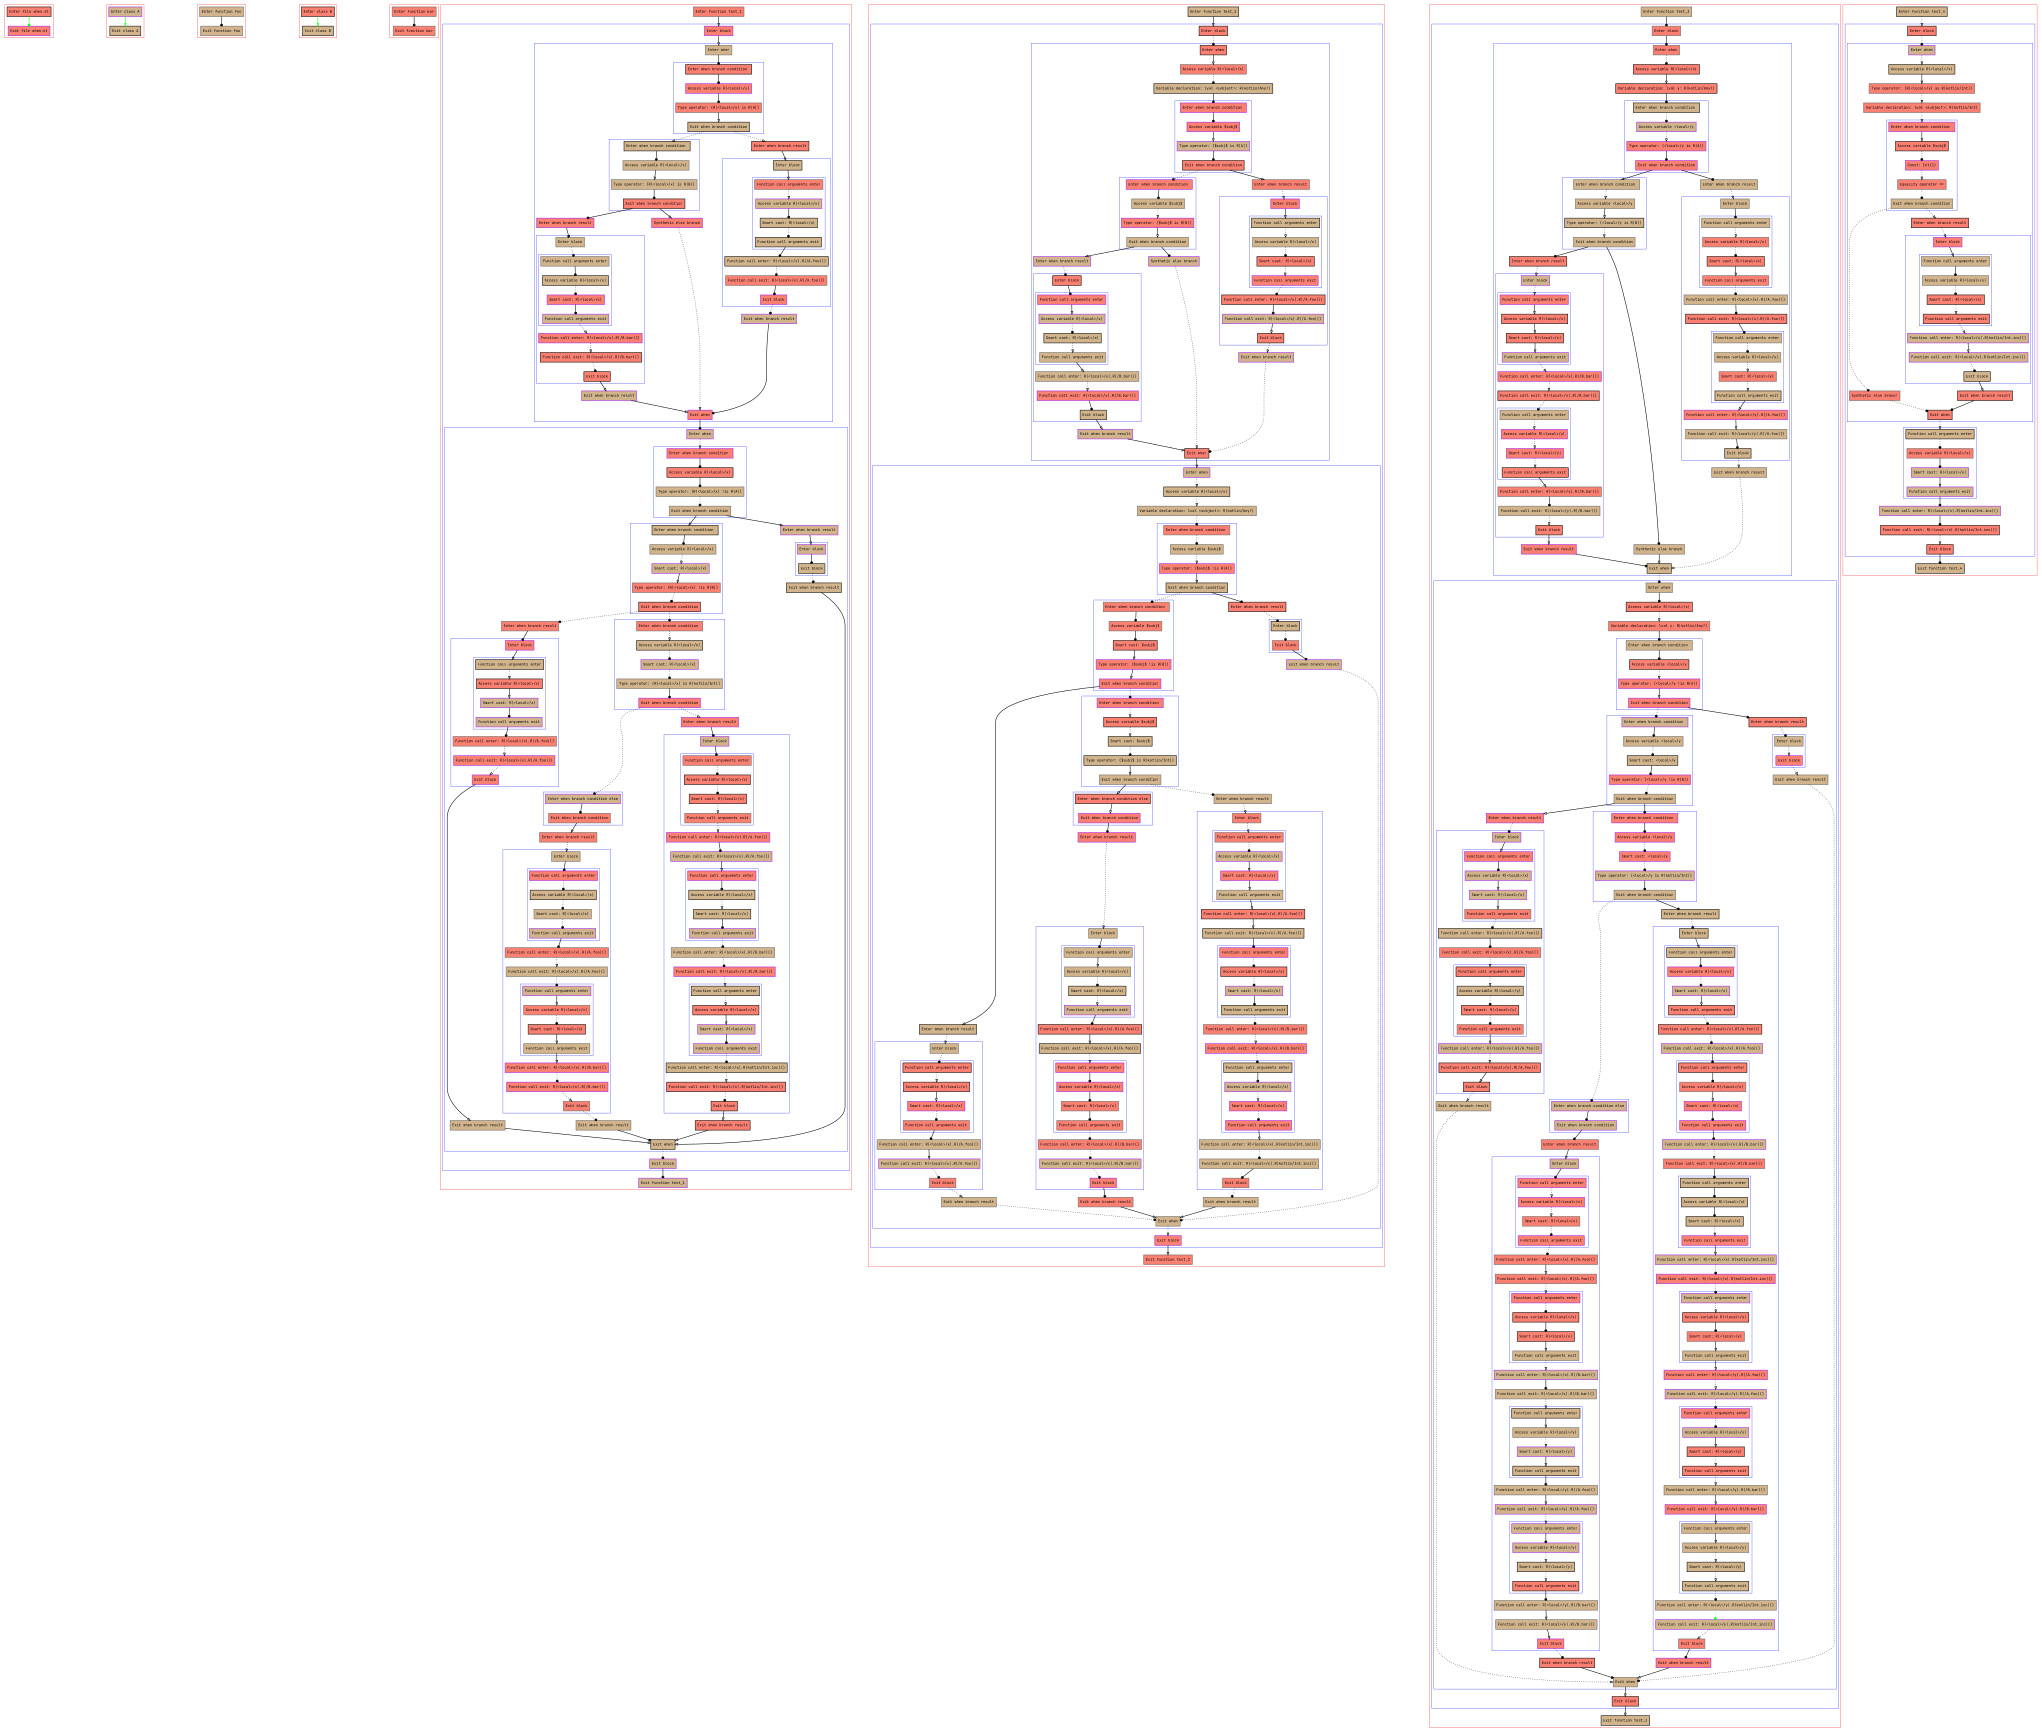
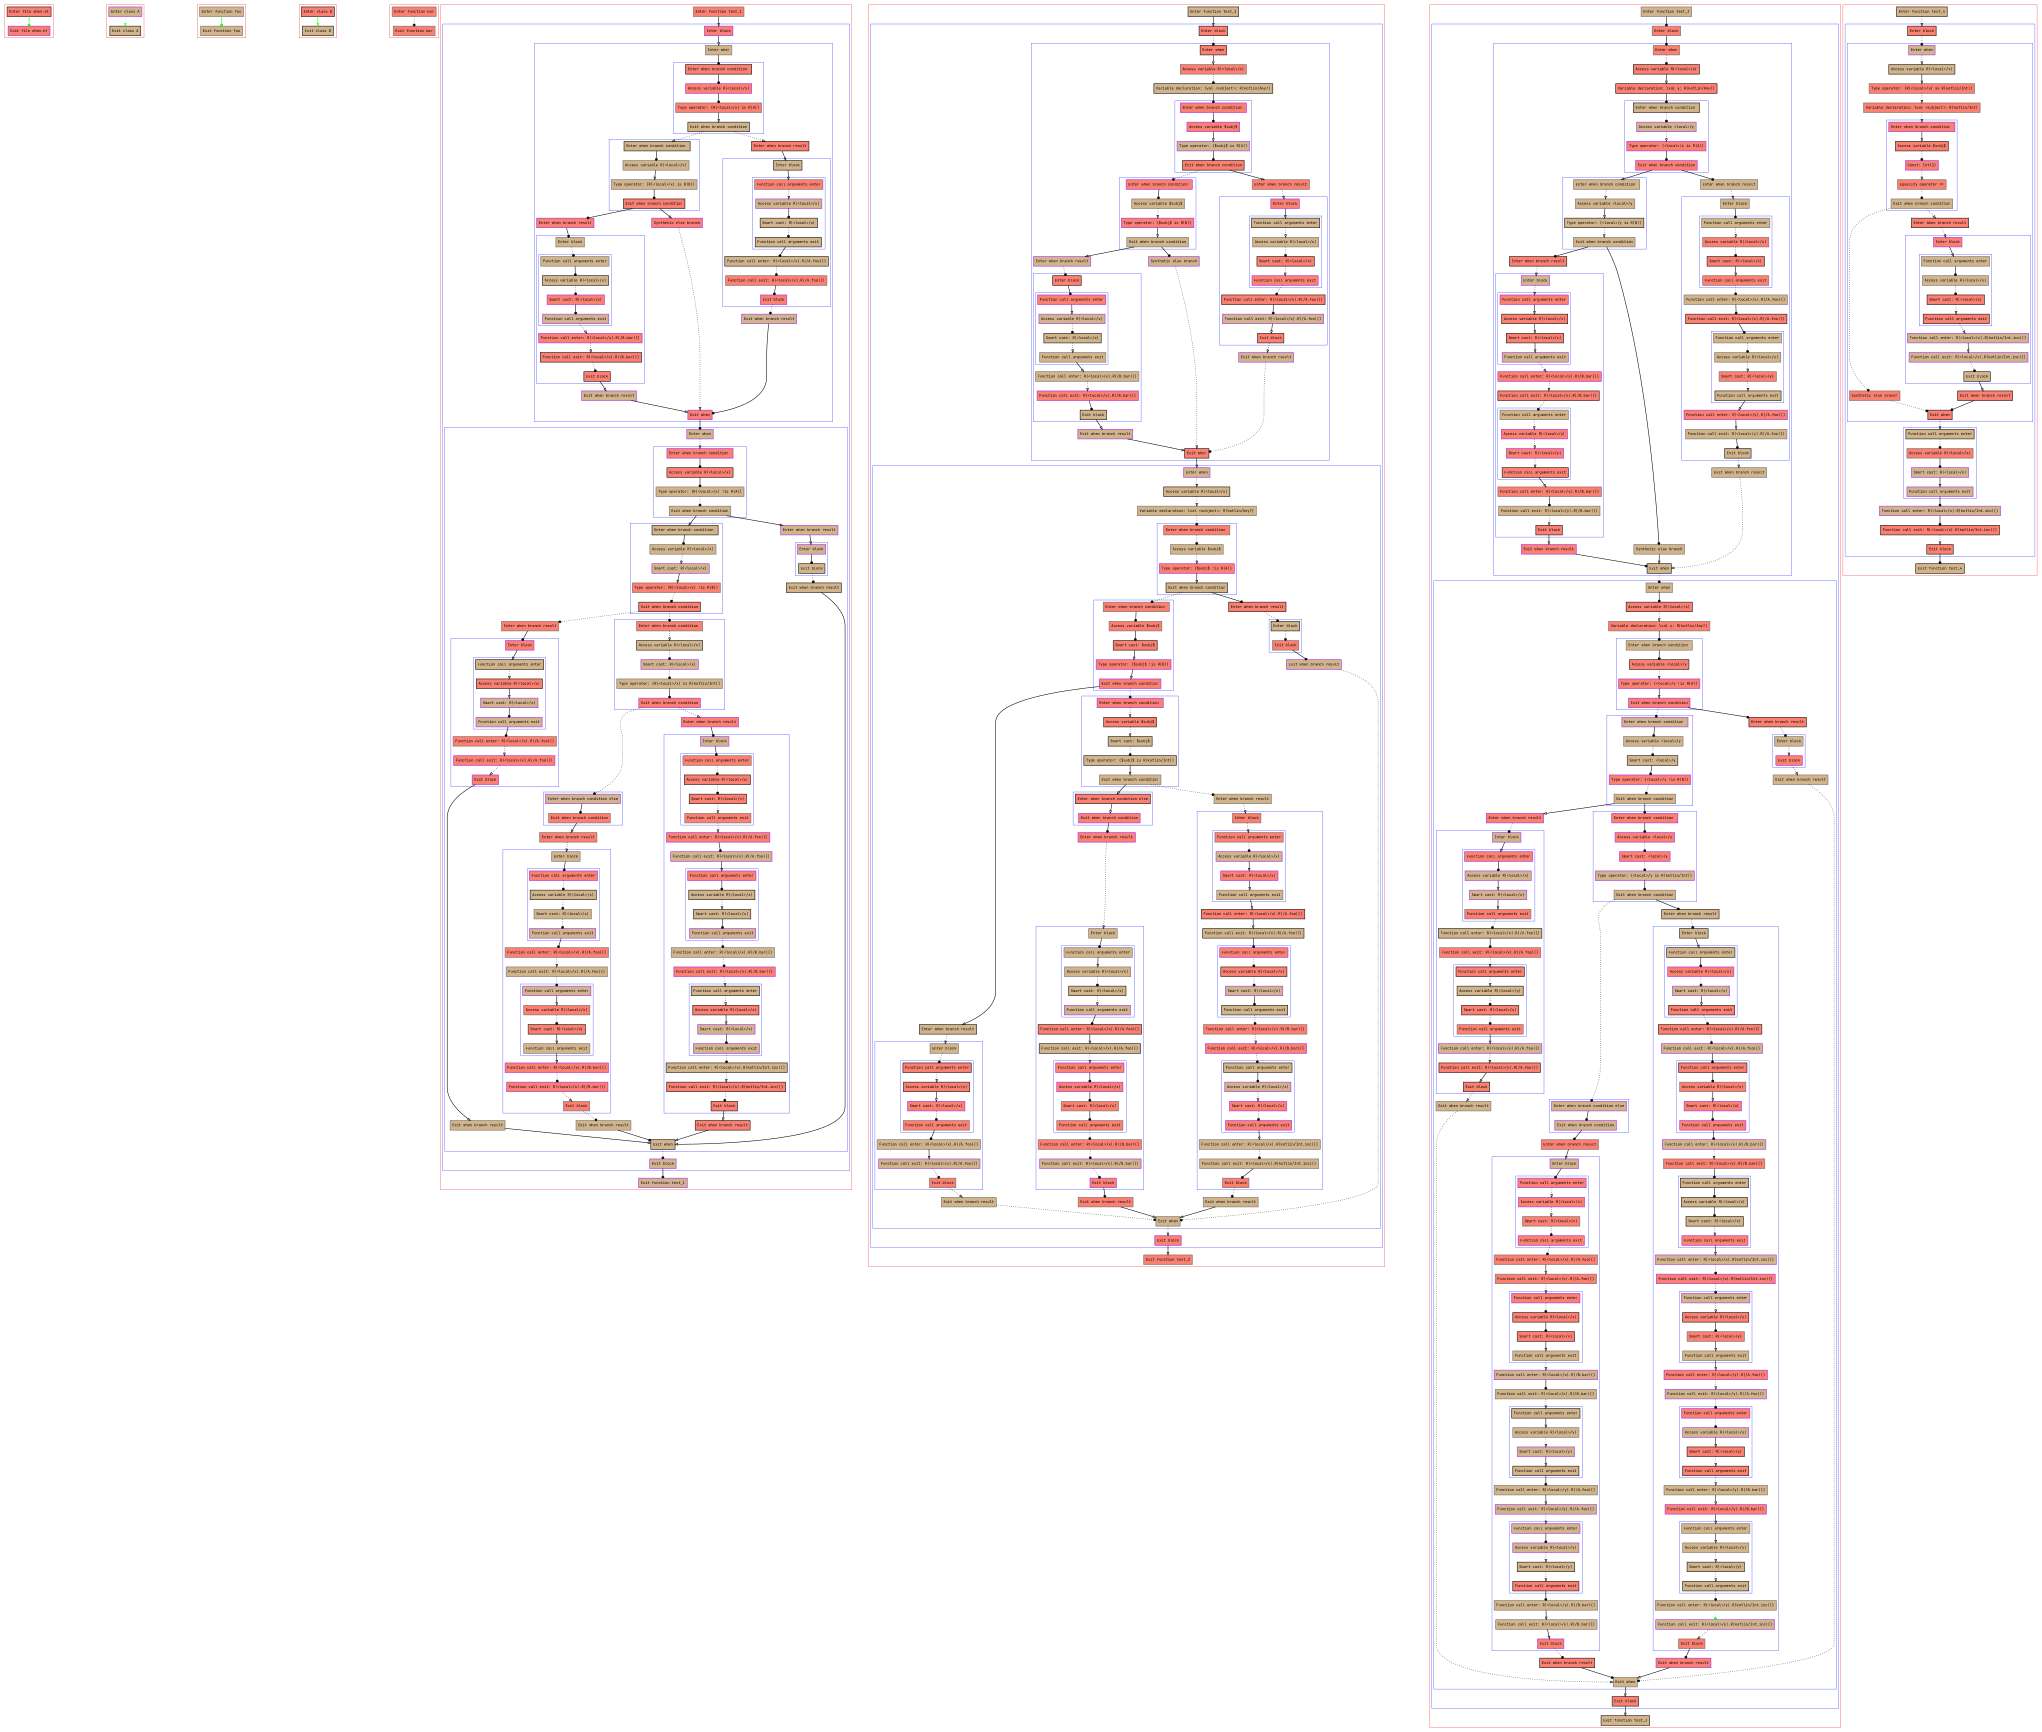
edge "Enter class A" -> "Exit class A": style solid -> dotted
edge "Enter function foo" -> "Exit function foo": color black -> green
edge "Enter function bar" -> "Exit function bar": style solid -> dotted
